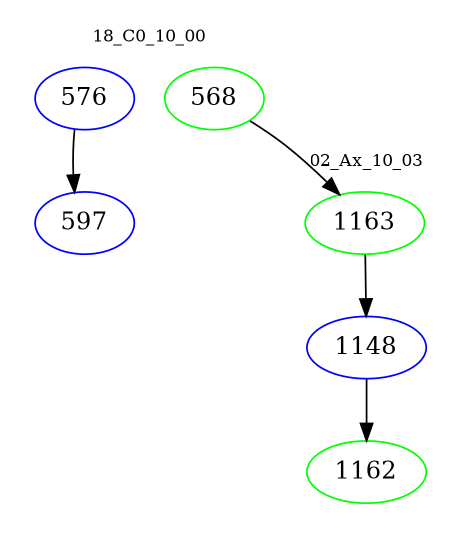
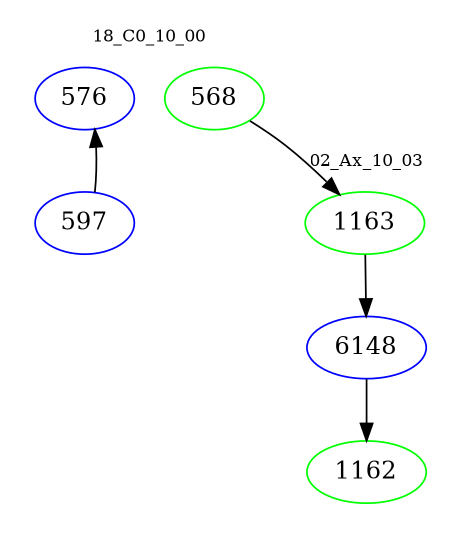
edge "576" -> "597": reversed
node "1148": label "1148" -> "6148"
